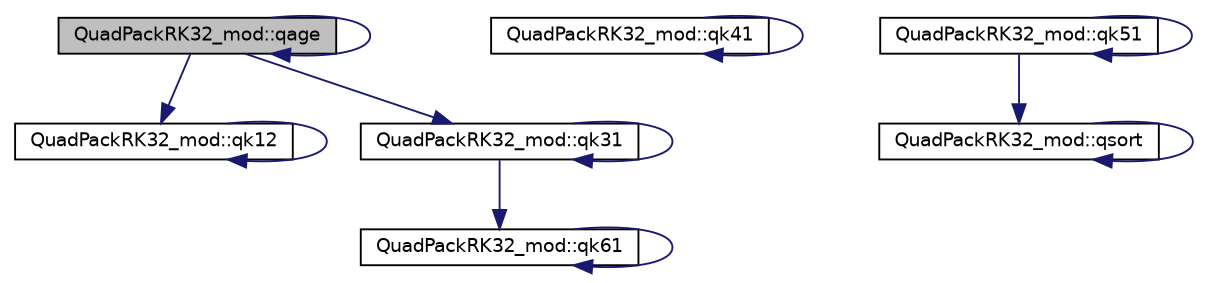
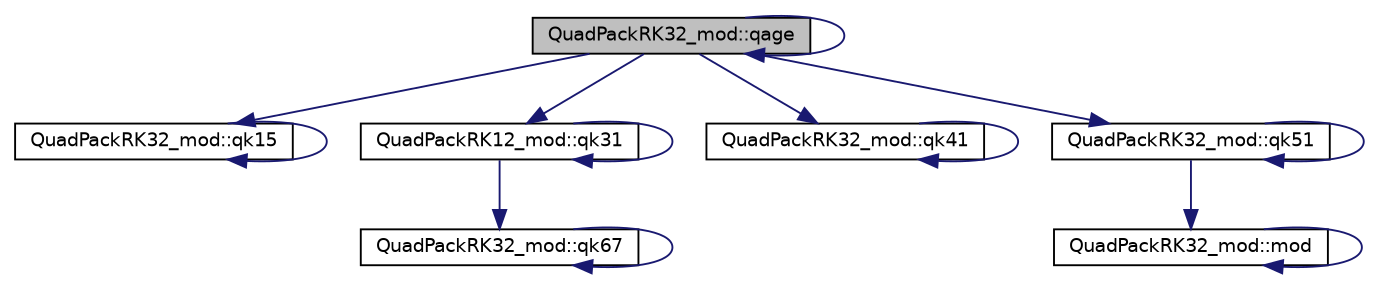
edge "QuadPackRK32_mod::qage" -> "QuadPackRK32_mod::qk41": added
edge "QuadPackRK32_mod::qage" -> "QuadPackRK32_mod::qk51": added
node "QuadPackRK32_mod::qk12": label "QuadPackRK32_mod::qk12" -> "QuadPackRK32_mod::qk15"
node "QuadPackRK32_mod::qk31": label "QuadPackRK32_mod::qk31" -> "QuadPackRK12_mod::qk31"
node "QuadPackRK32_mod::qsort": label "QuadPackRK32_mod::qsort" -> "QuadPackRK32_mod::mod"
node "QuadPackRK32_mod::qk61": label "QuadPackRK32_mod::qk61" -> "QuadPackRK32_mod::qk67"
